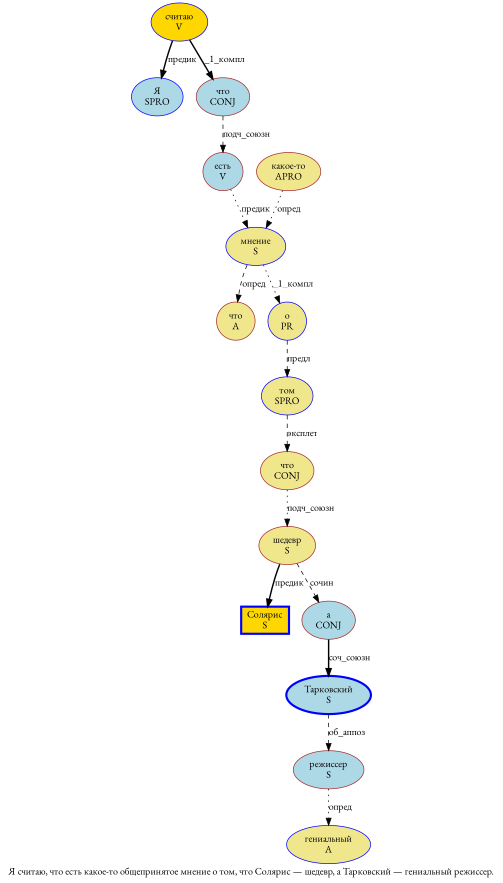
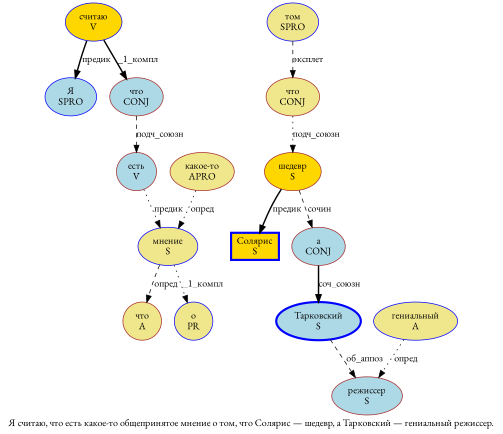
edge "о PR" -> "том SPRO": removed, label "предл"
node "шедевр S": fillcolor khaki -> gold
edge "режиссер S" -> "гениальный A": reversed
